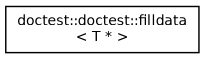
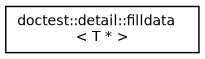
node "doctest::doctest::filldata < T * >": label "doctest::doctest::filldata < T * >" -> "doctest::detail::filldata < T * >"
